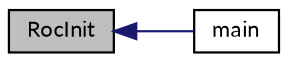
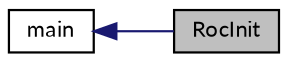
edge "main" -> "RocInit": reversed
